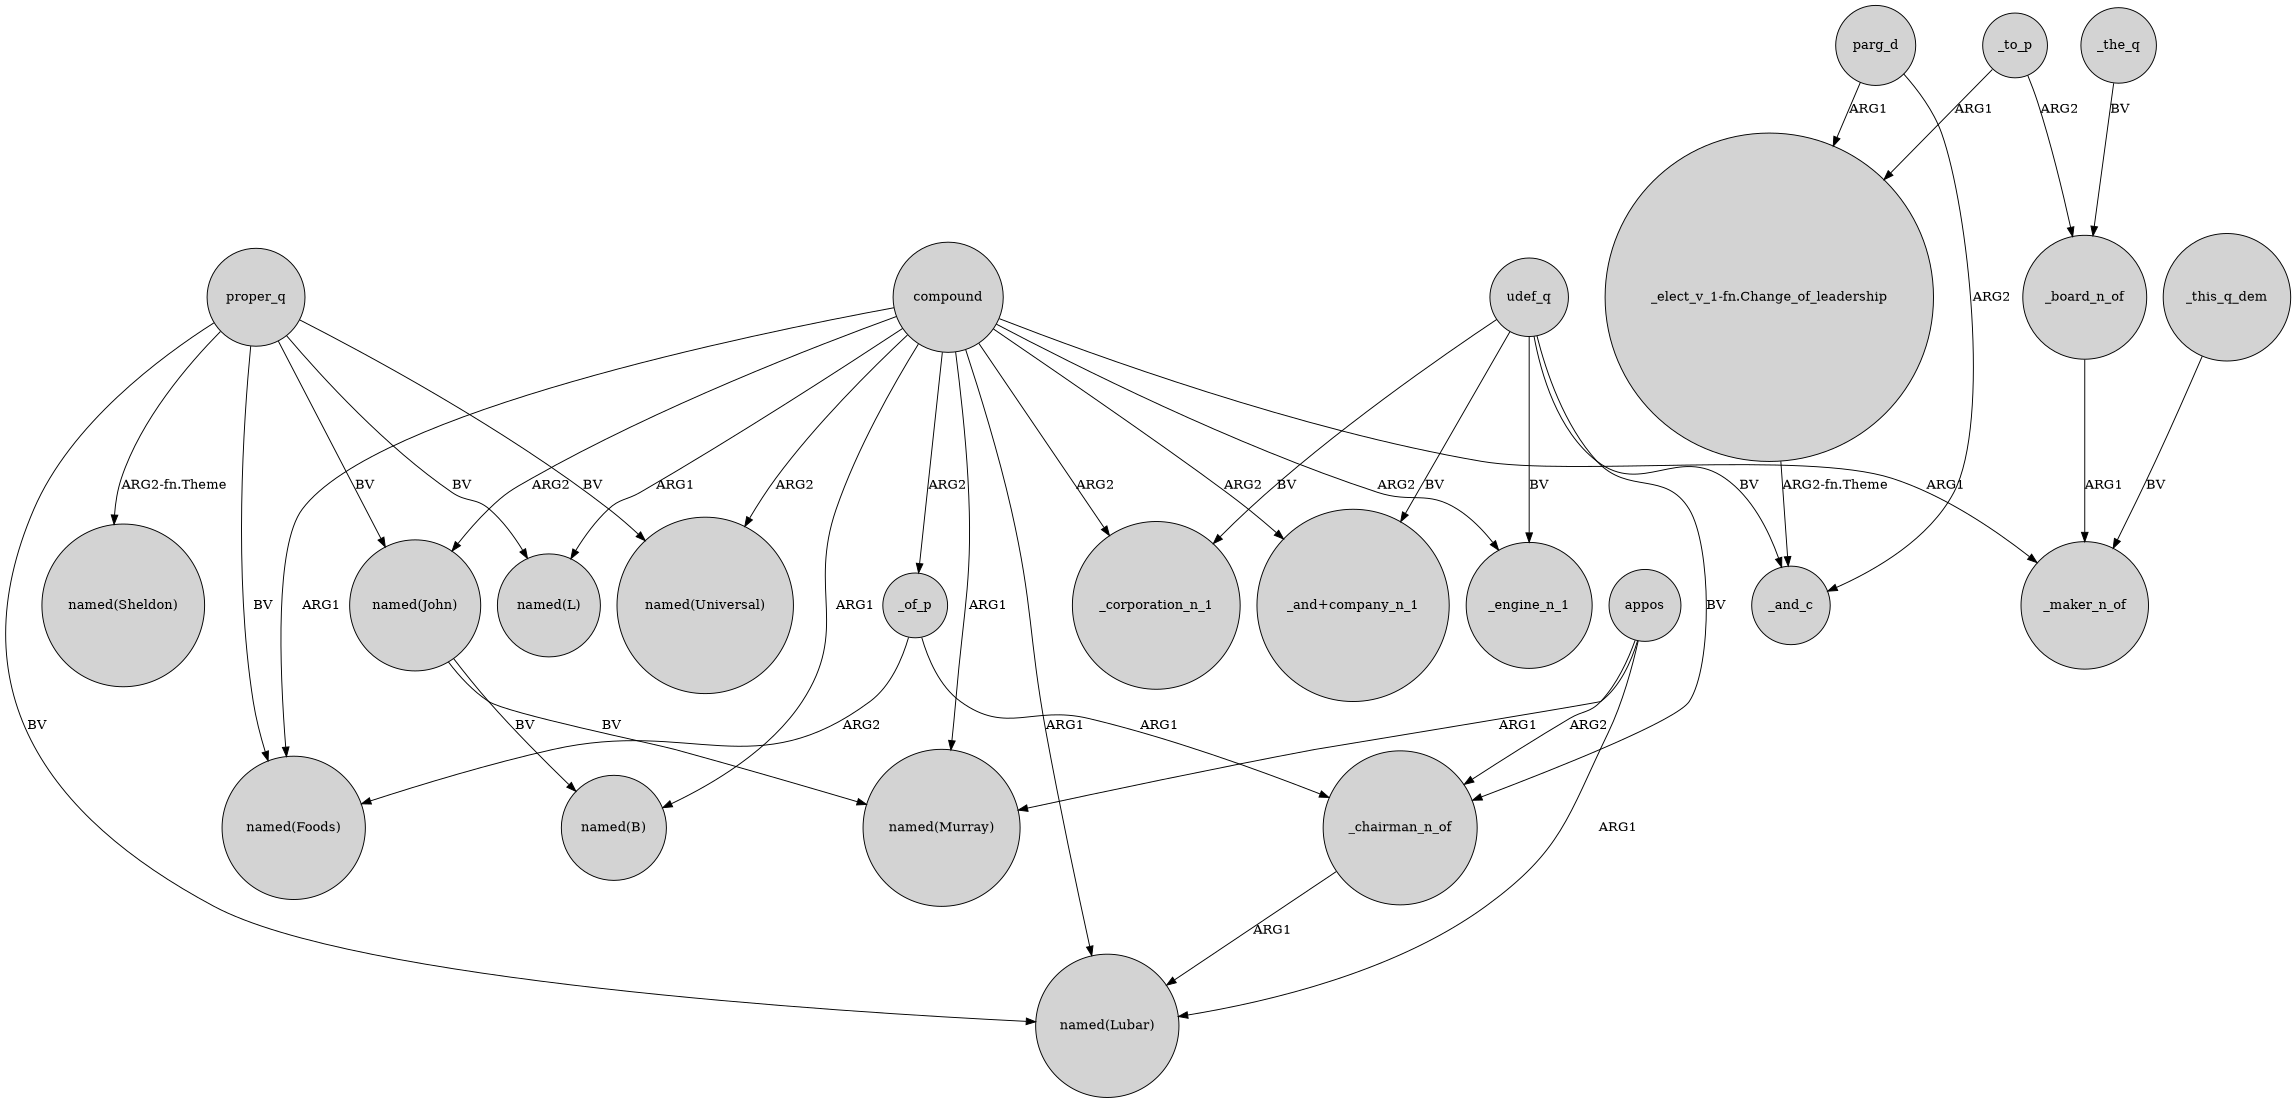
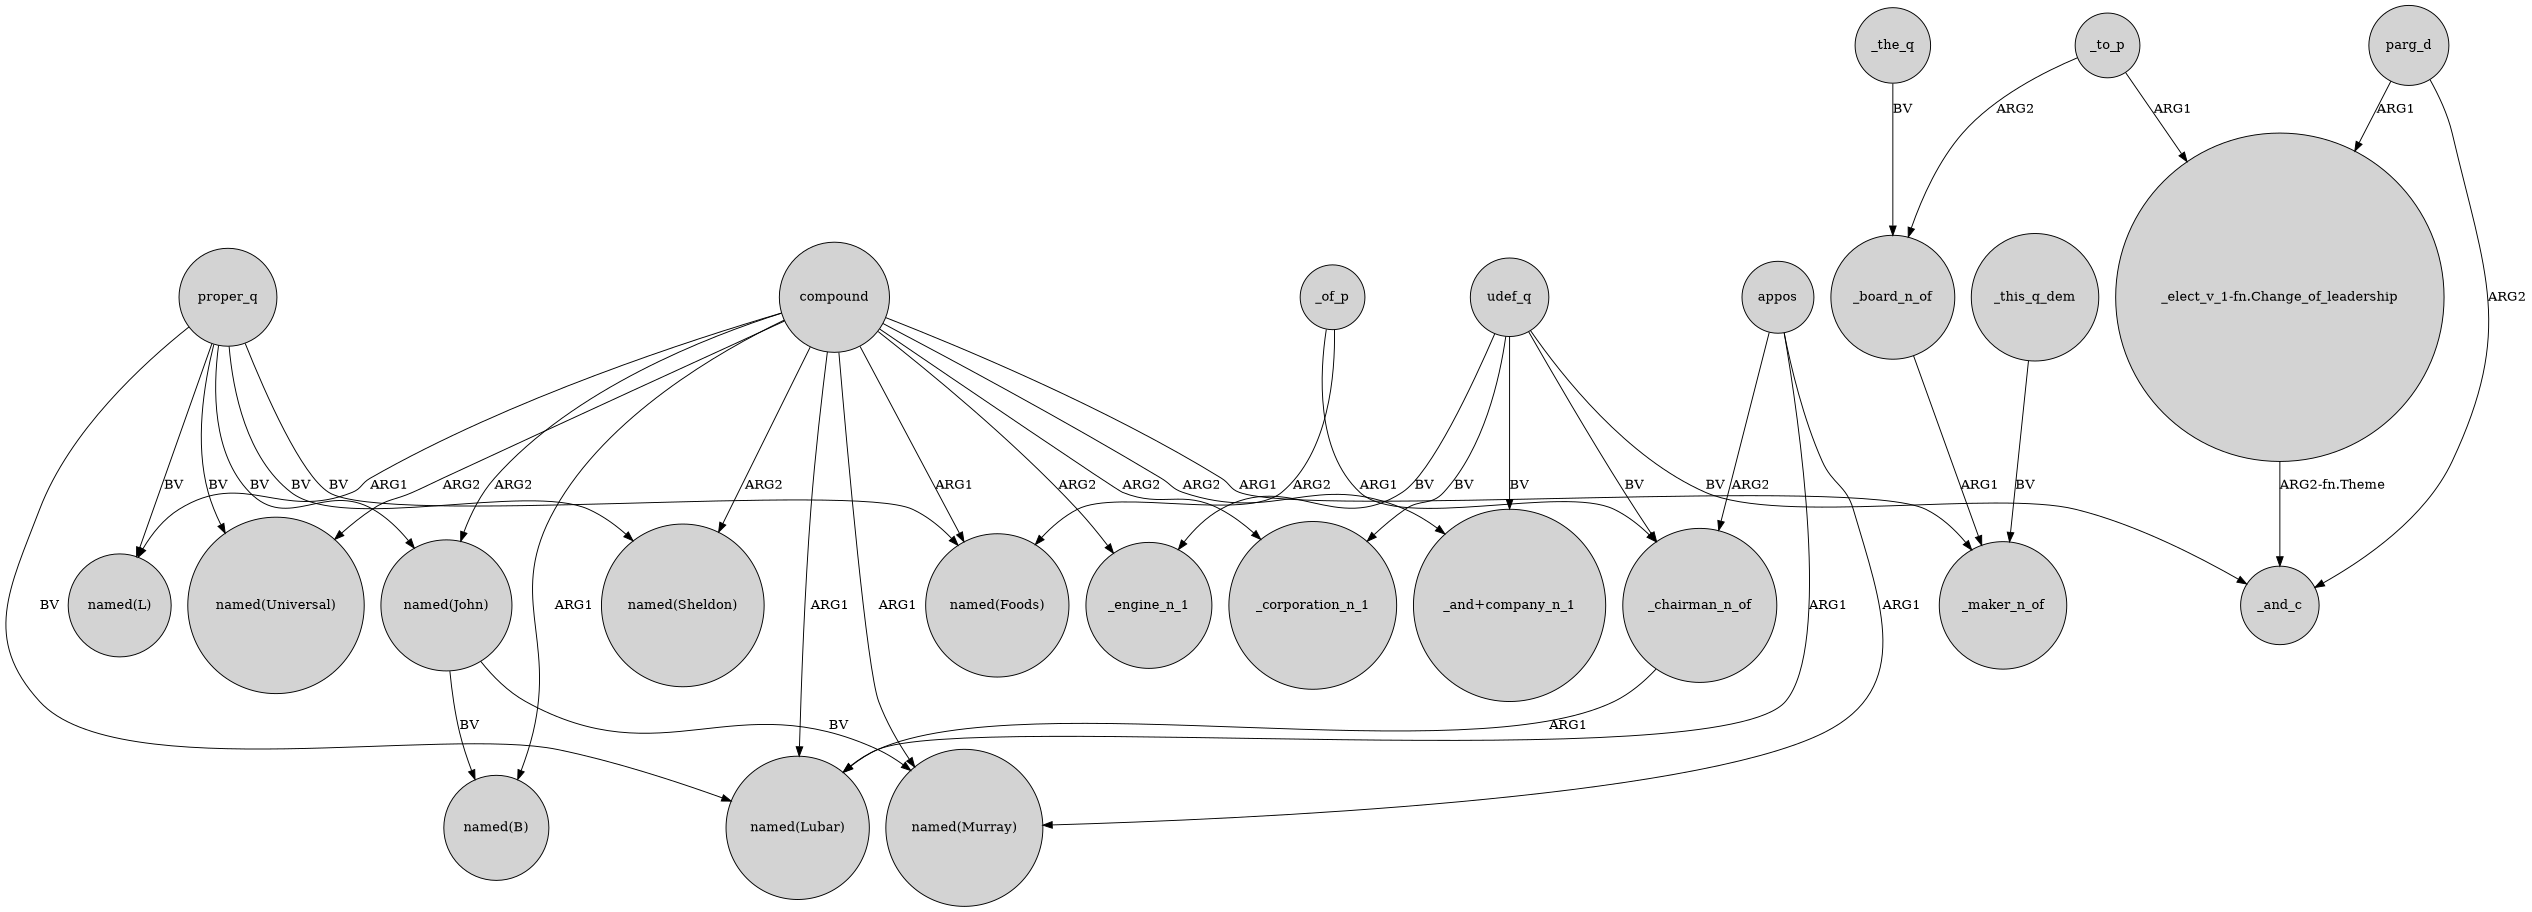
edge "compound" -> "_of_p": now "compound" -> "named(Sheldon)"
edge "proper_q" -> "named(Sheldon)": label "ARG2-fn.Theme" -> "BV"
